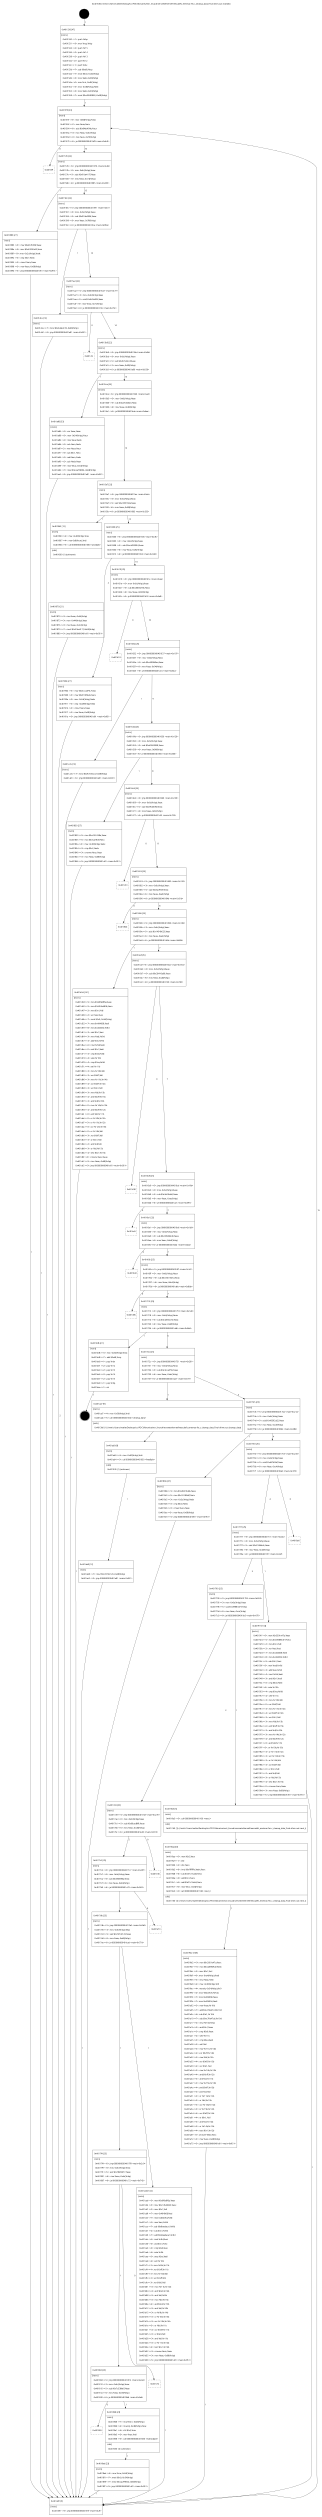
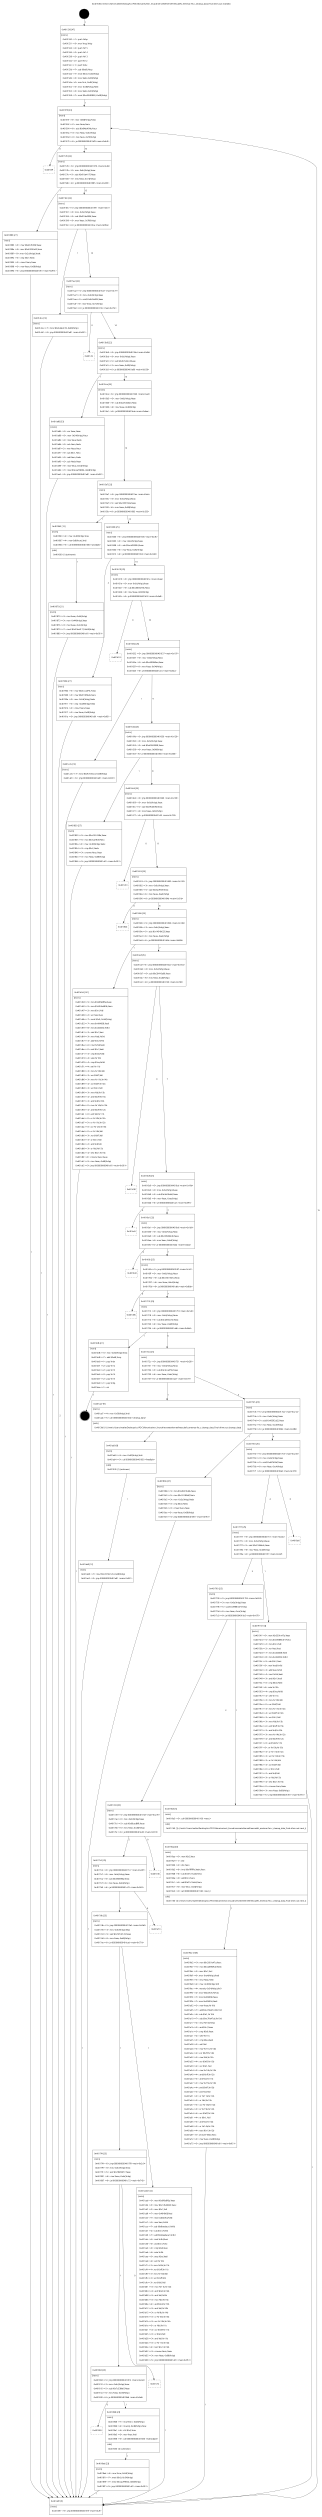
edge "0x401863 [13]" -> "0x401870 [21]": added, label "1"
